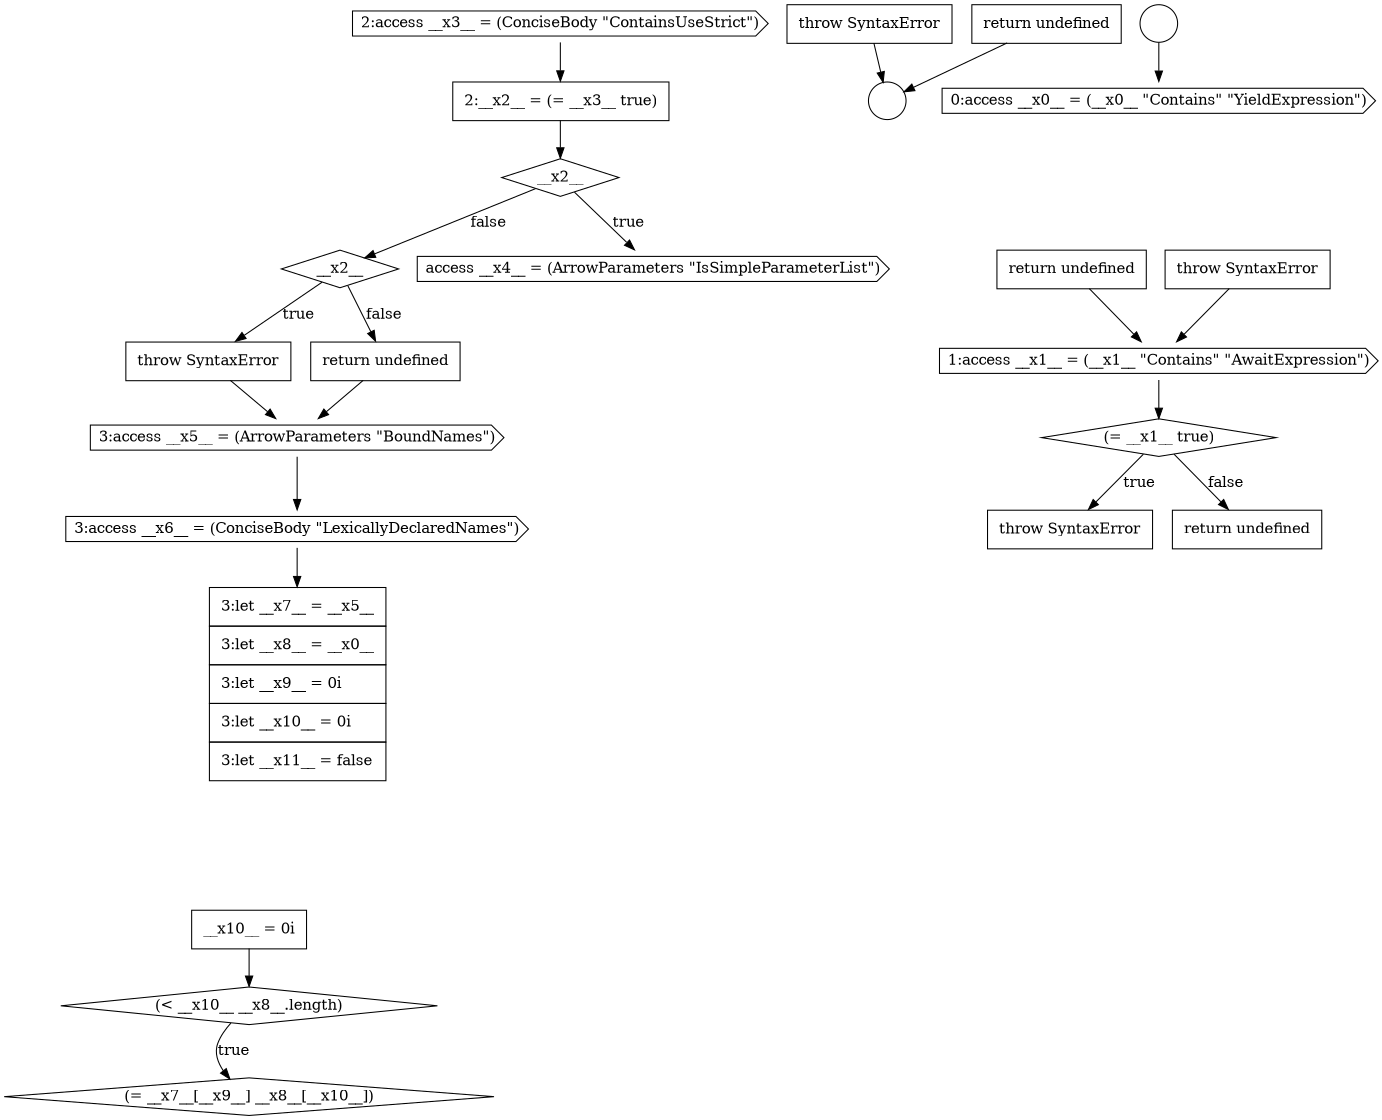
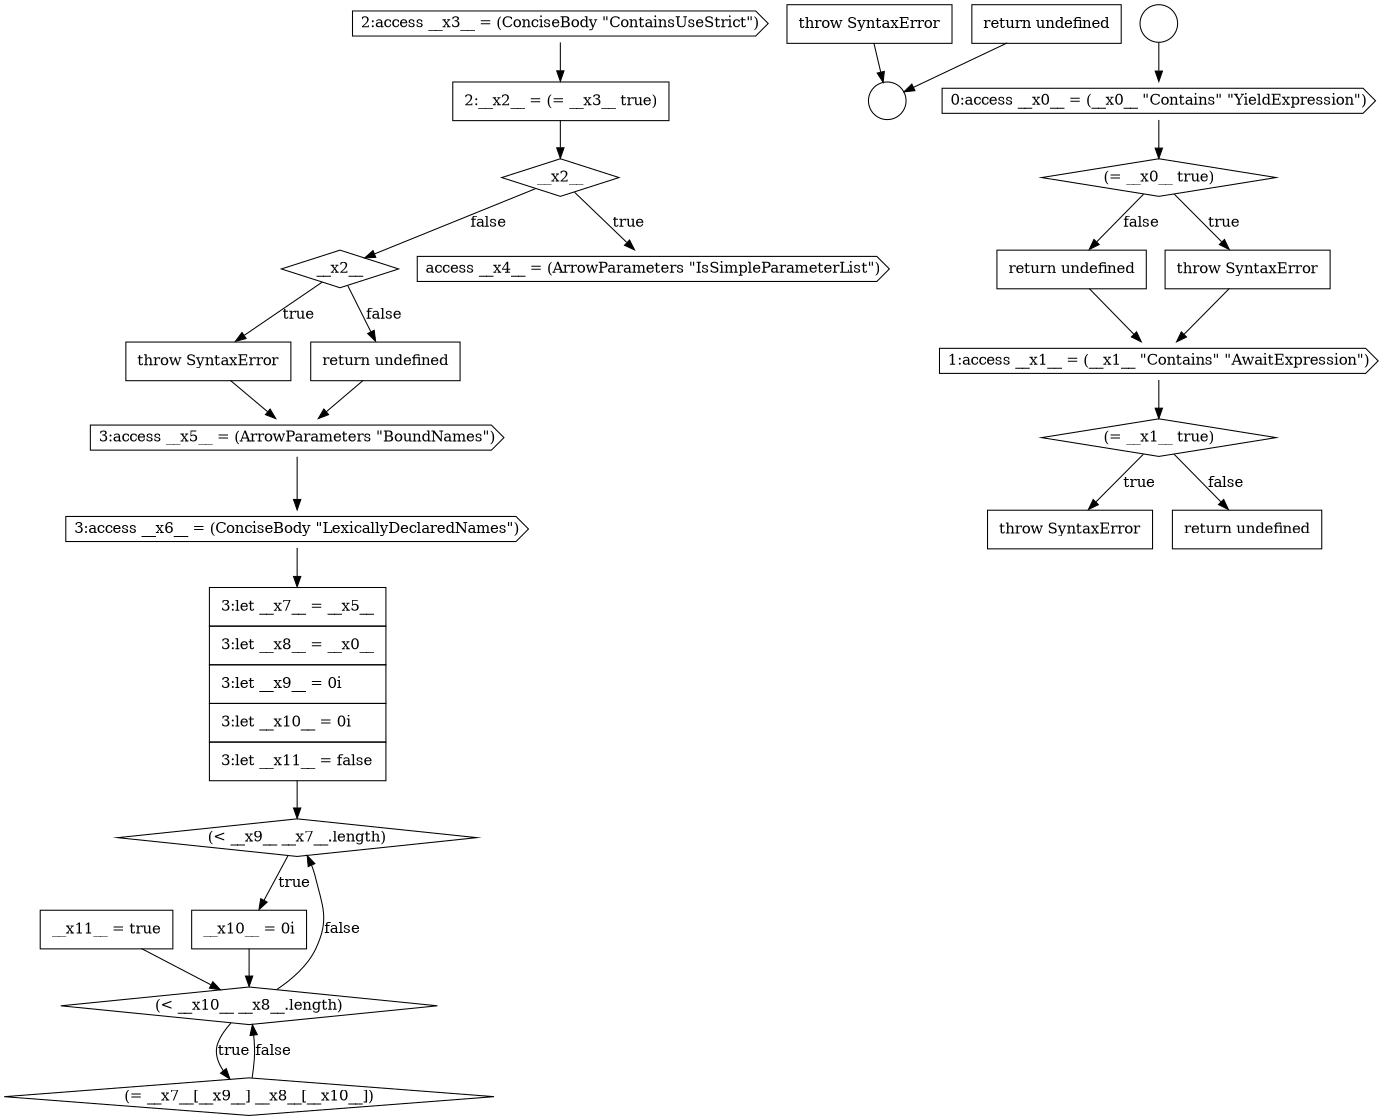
node "(= __x0__ true)": added
node "(< __x9__ __x7__.length)": added
node "__x11__ = true": added
edge "(= __x7__[__x9__] __x8__[__x10__])" -> "(< __x10__ __x8__.length)": added, label "false"
